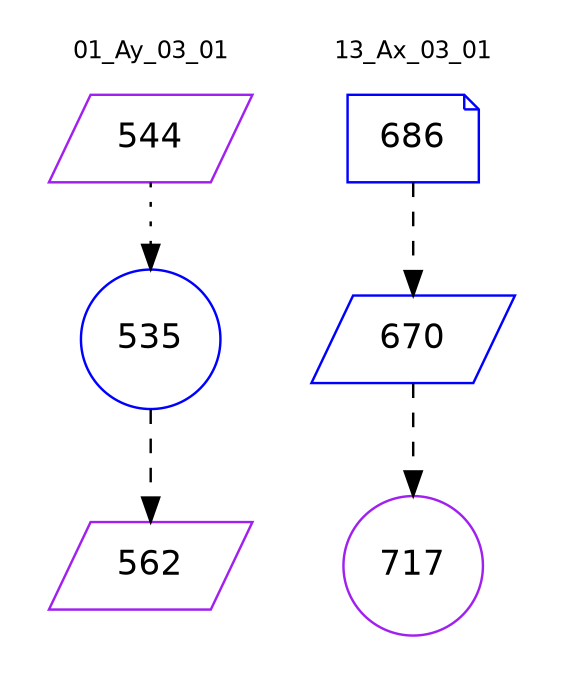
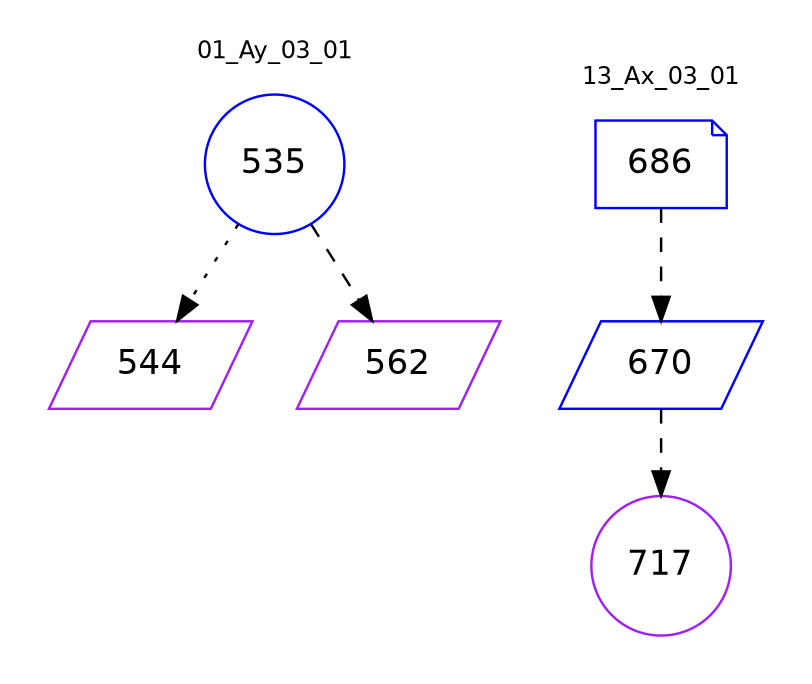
edge "544" -> "535": reversed
